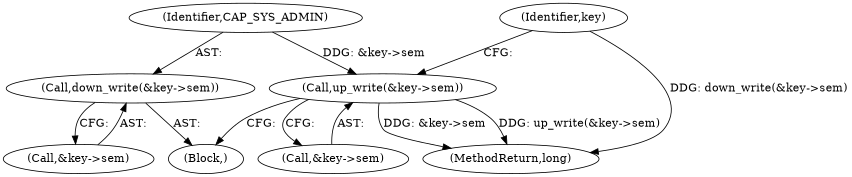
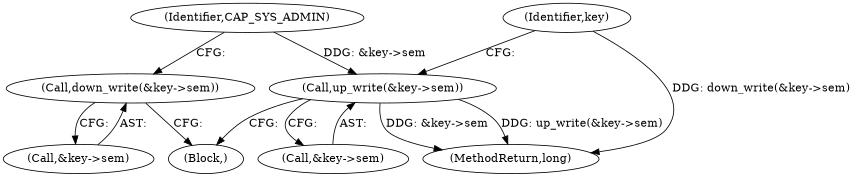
edge "(Identifier,CAP_SYS_ADMIN)" -> "(Call,down_write(&key->sem))": label "AST: " -> "CFG: "
edge "(Call,down_write(&key->sem))" -> "(Block,)": label "AST: " -> "CFG: "
